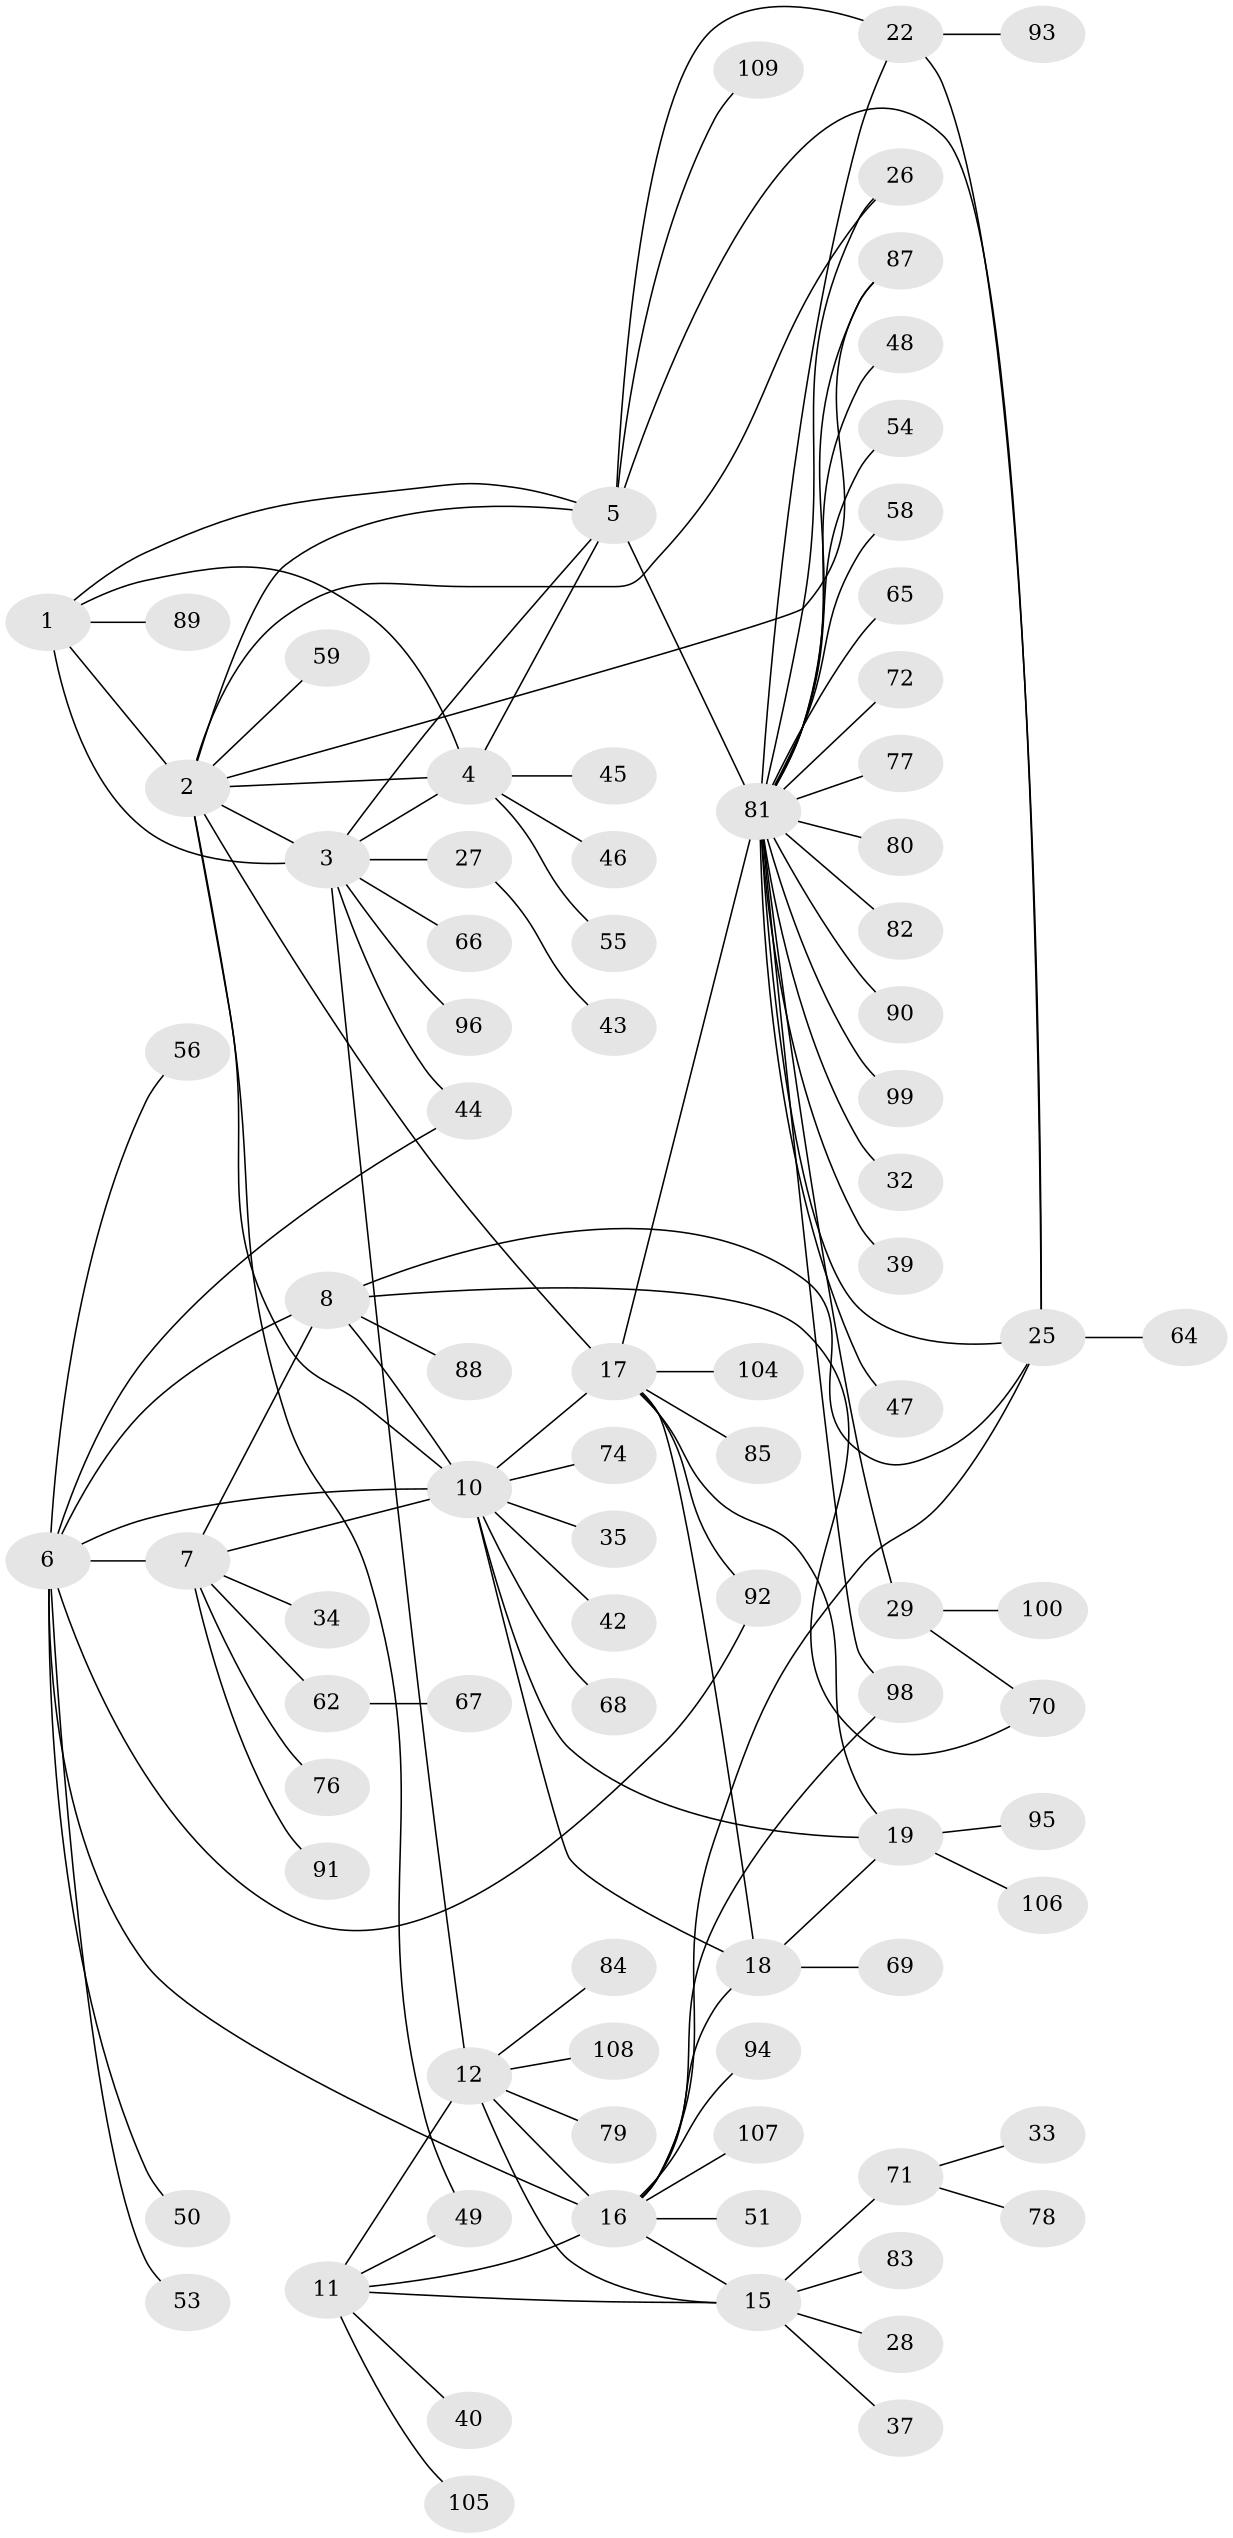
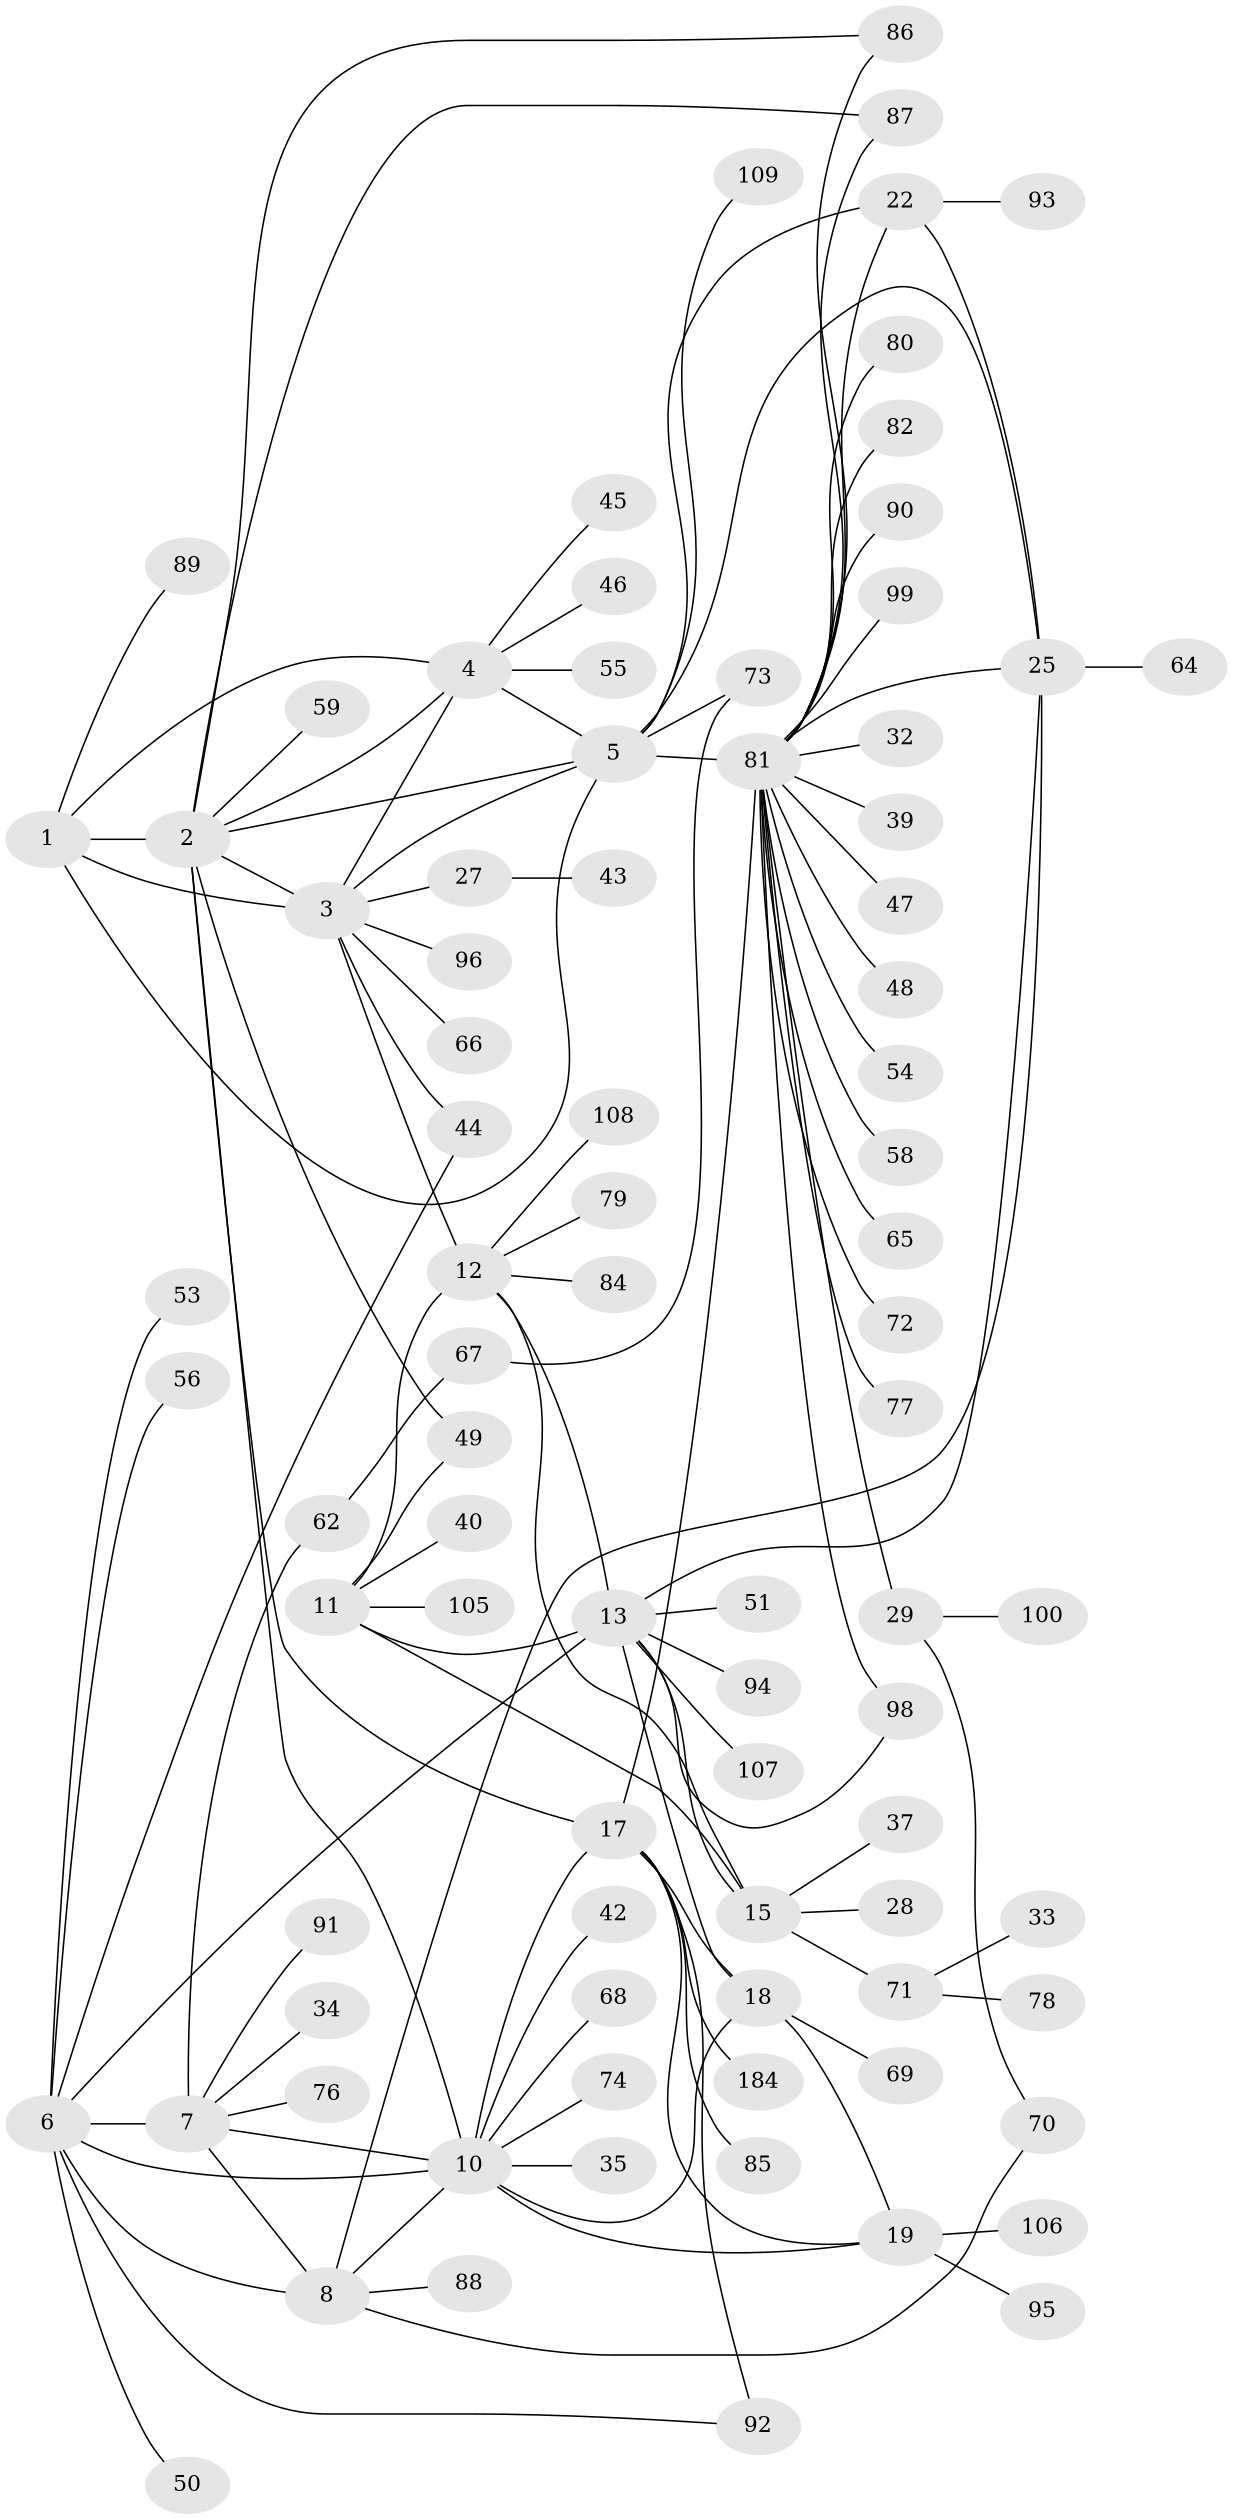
node "26": label "26" -> "86"
node "73": added
node "104": label "104" -> "184"
node "16": label "16" -> "13"
node "83": removed
